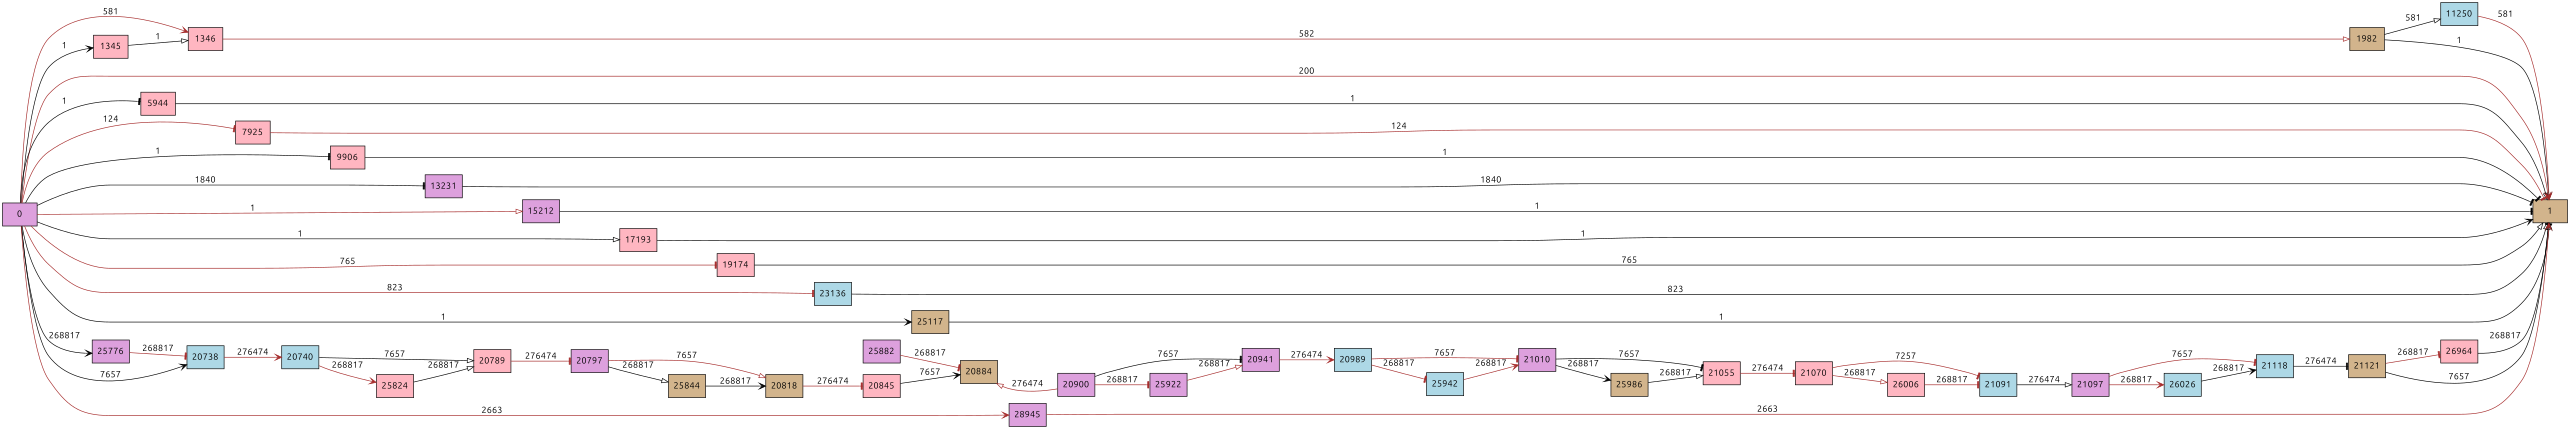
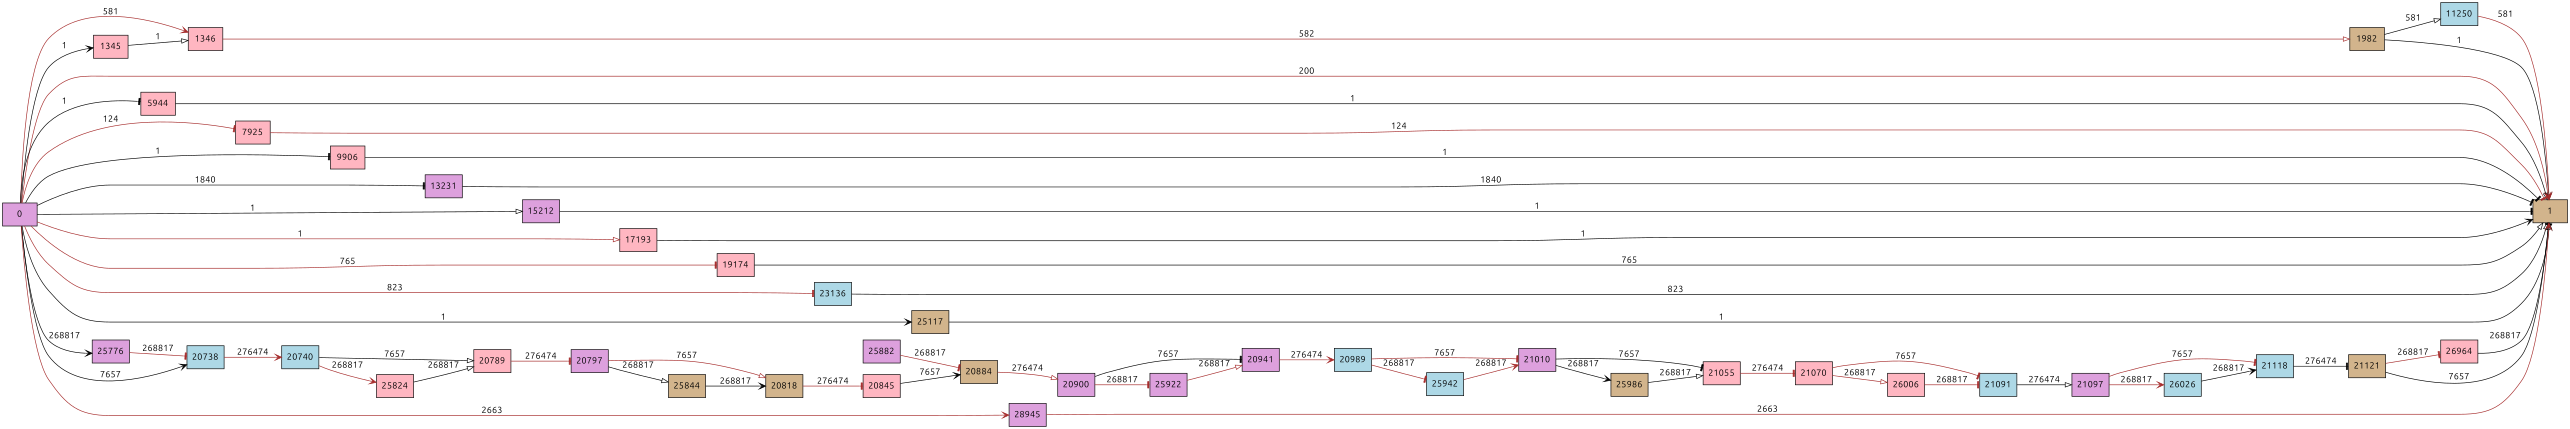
edge "0" -> "15212": color brown -> black
edge "0" -> "17193": color black -> brown
edge "21070" -> "21091": label "7257" -> "7657"
edge "20900" -> "20884": reversed
